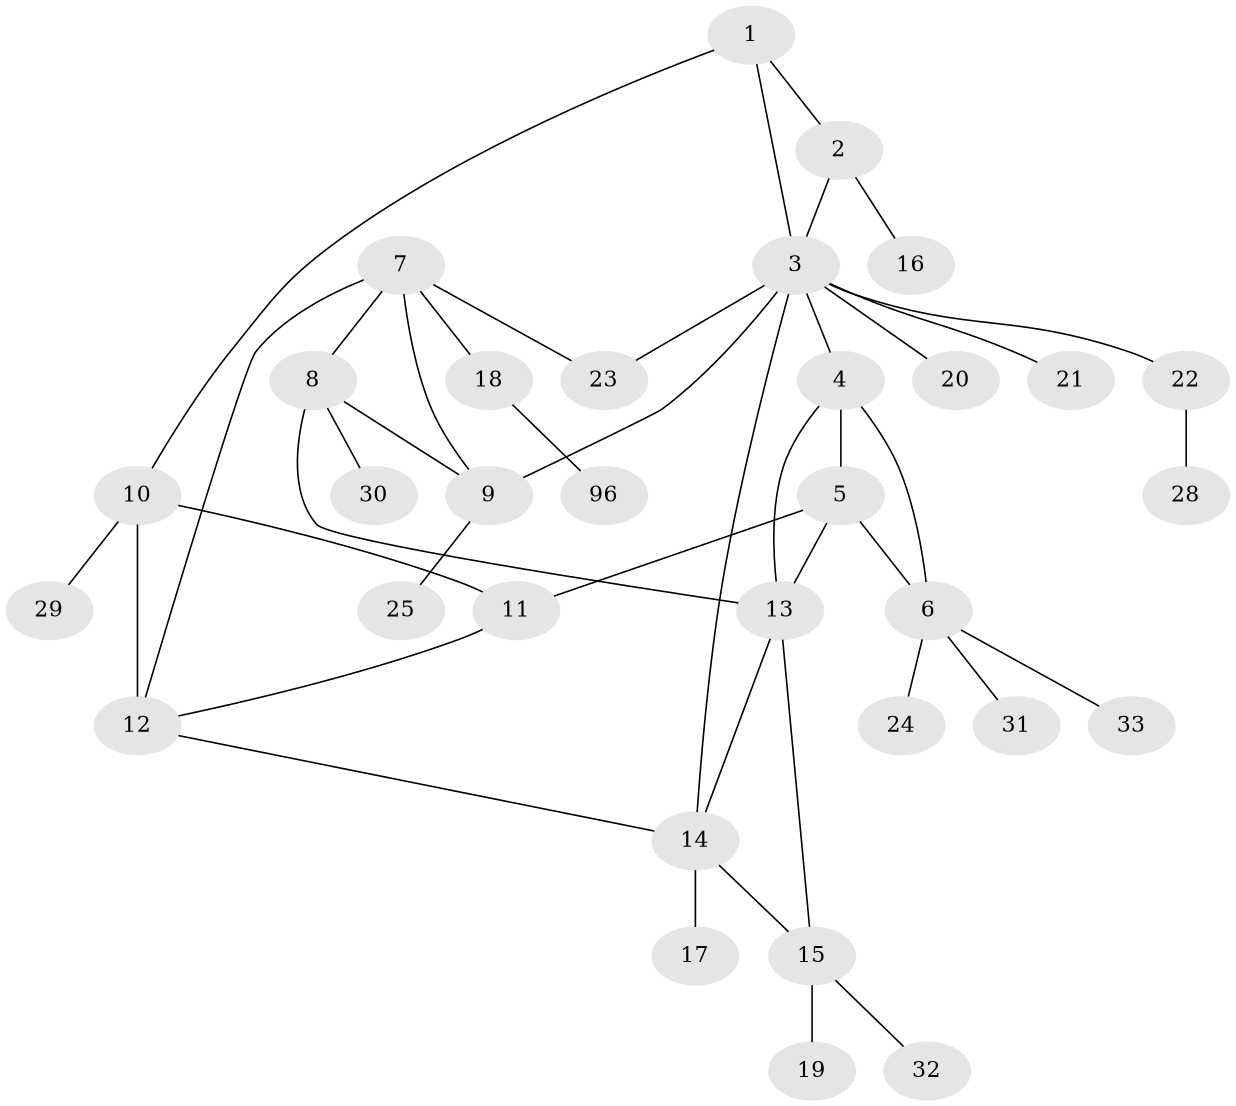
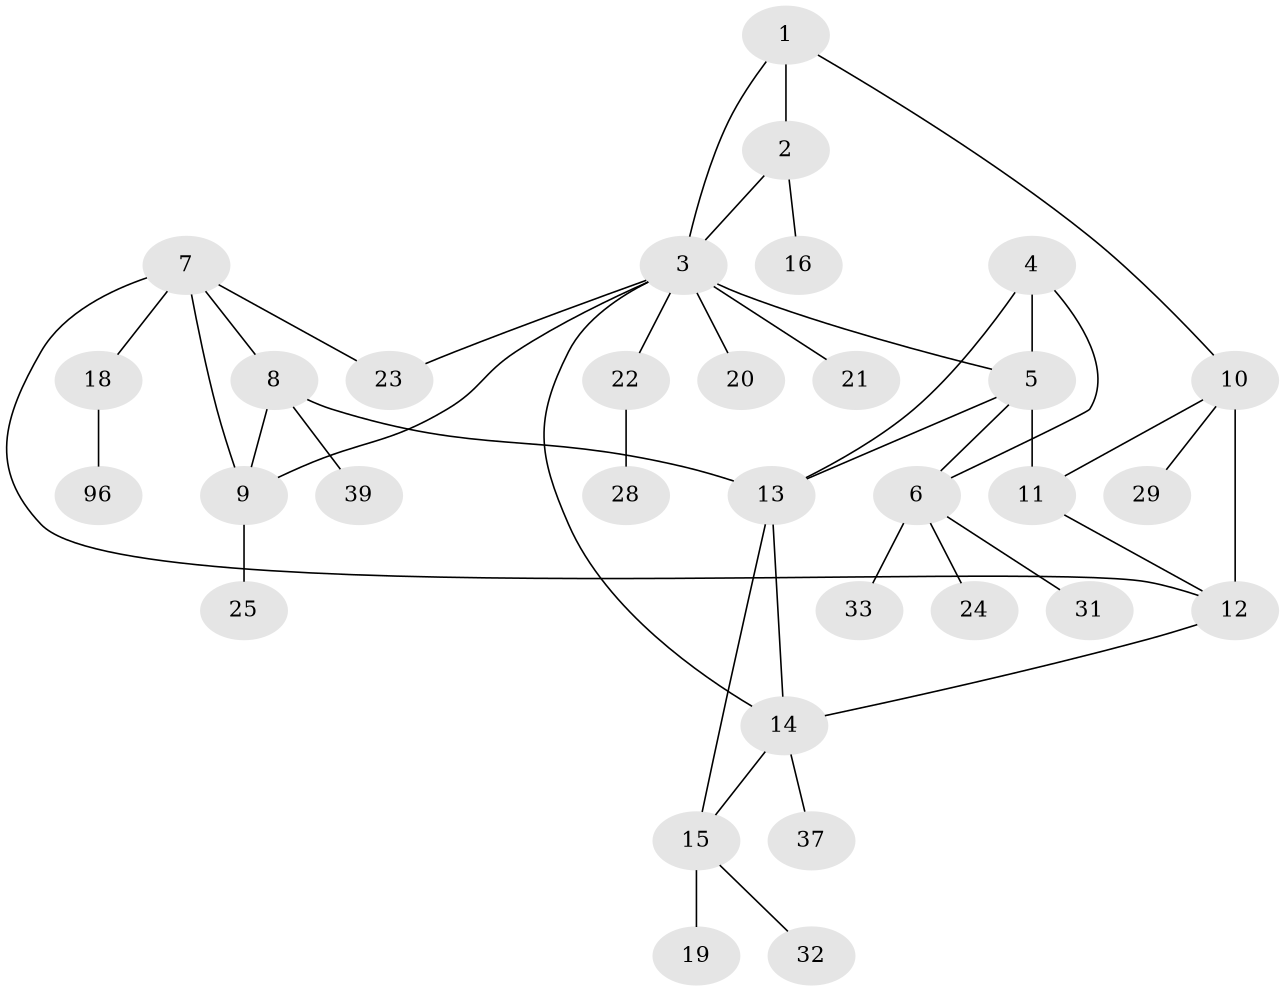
edge "3" -- "4": now "3" -- "5"
node "30": label "30" -> "39"
node "17": label "17" -> "37"
